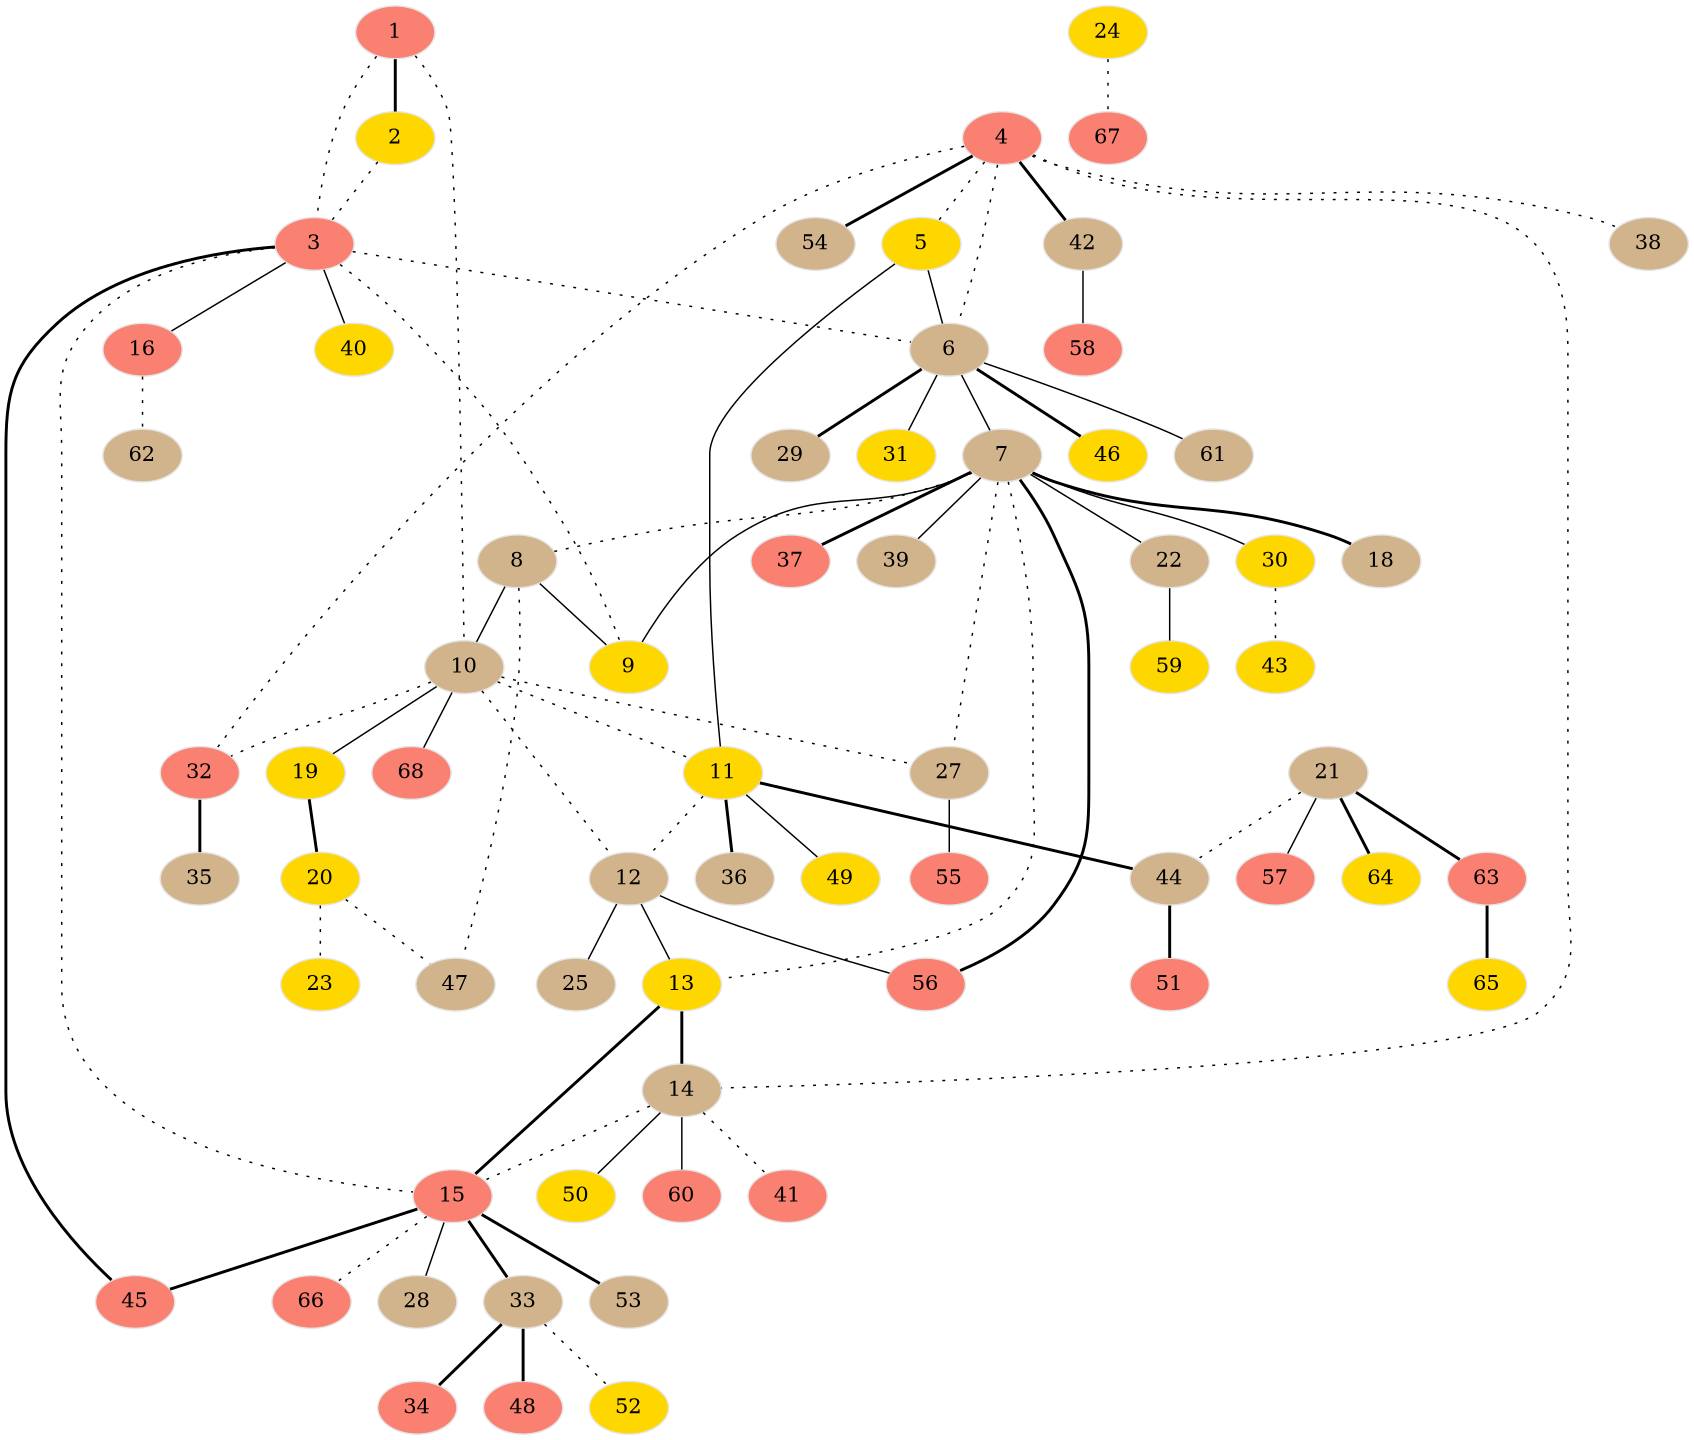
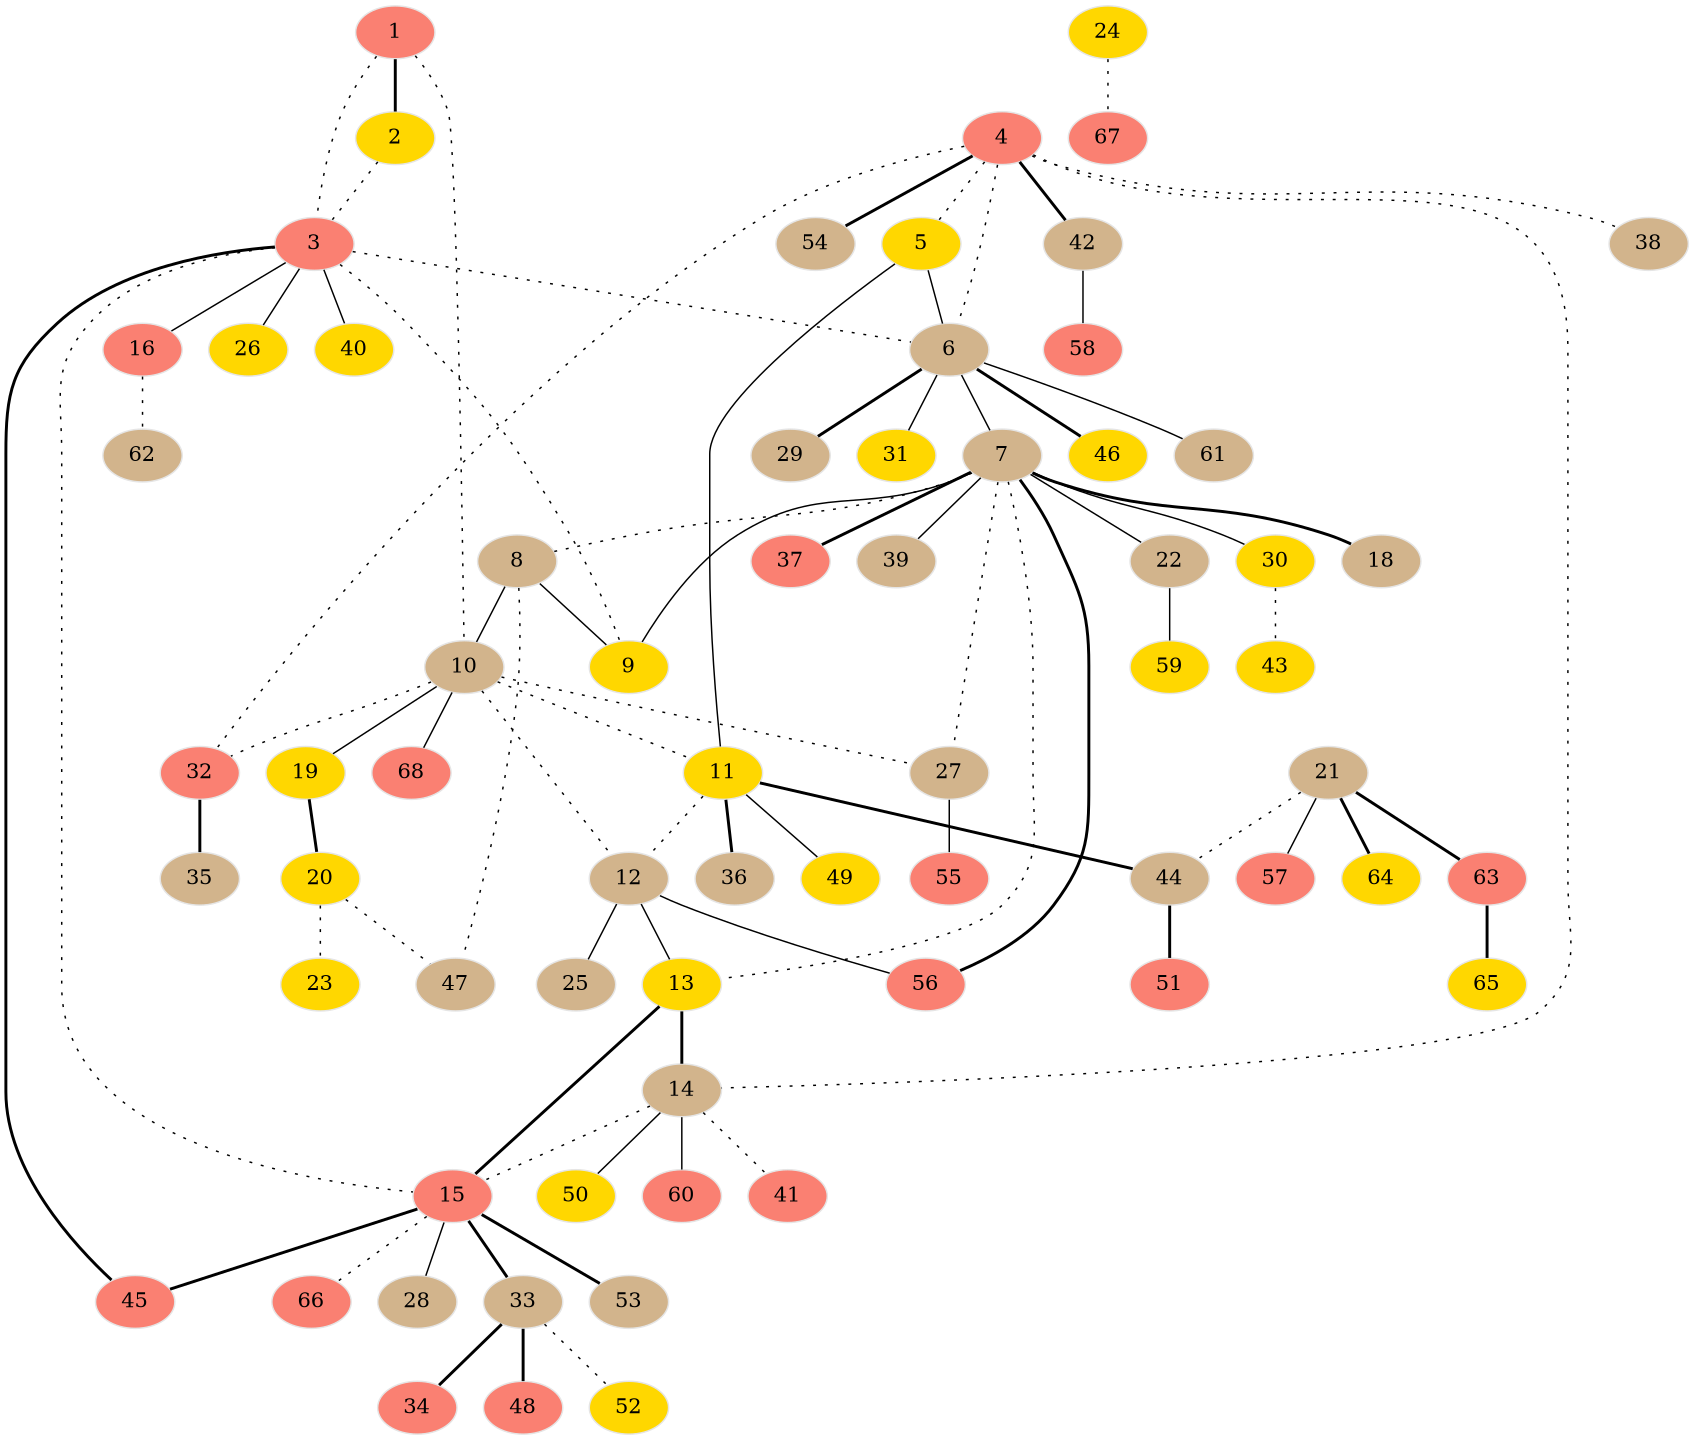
node "26": added
